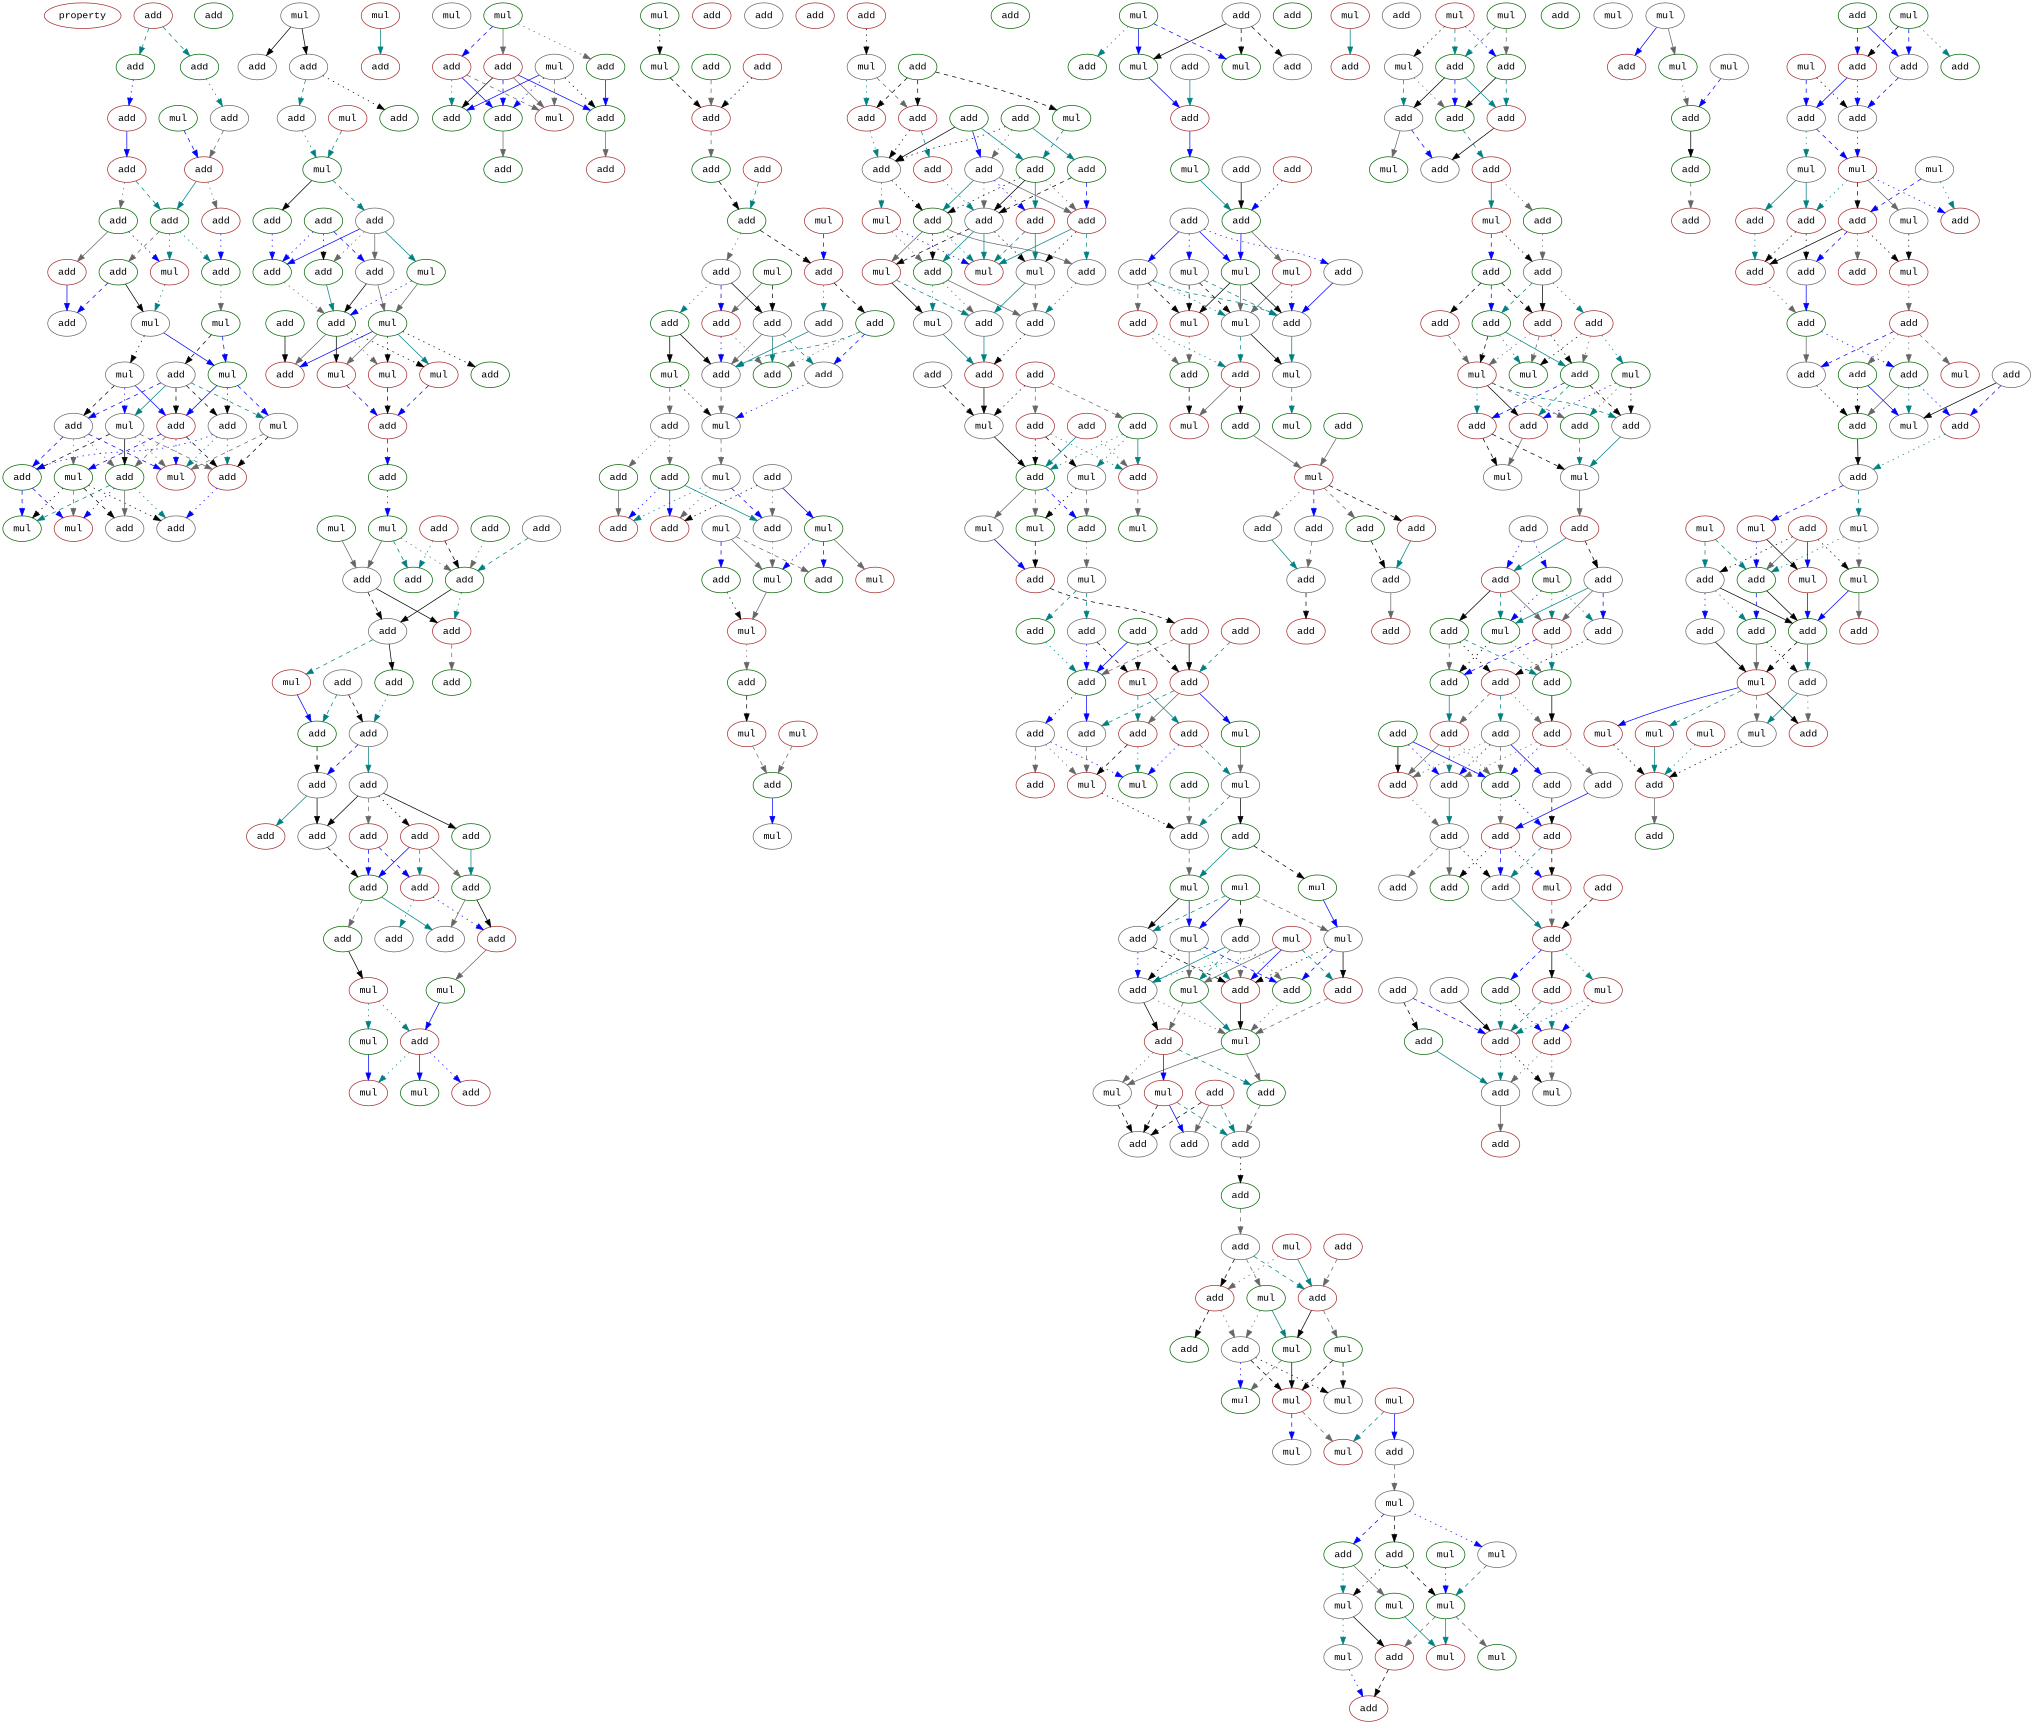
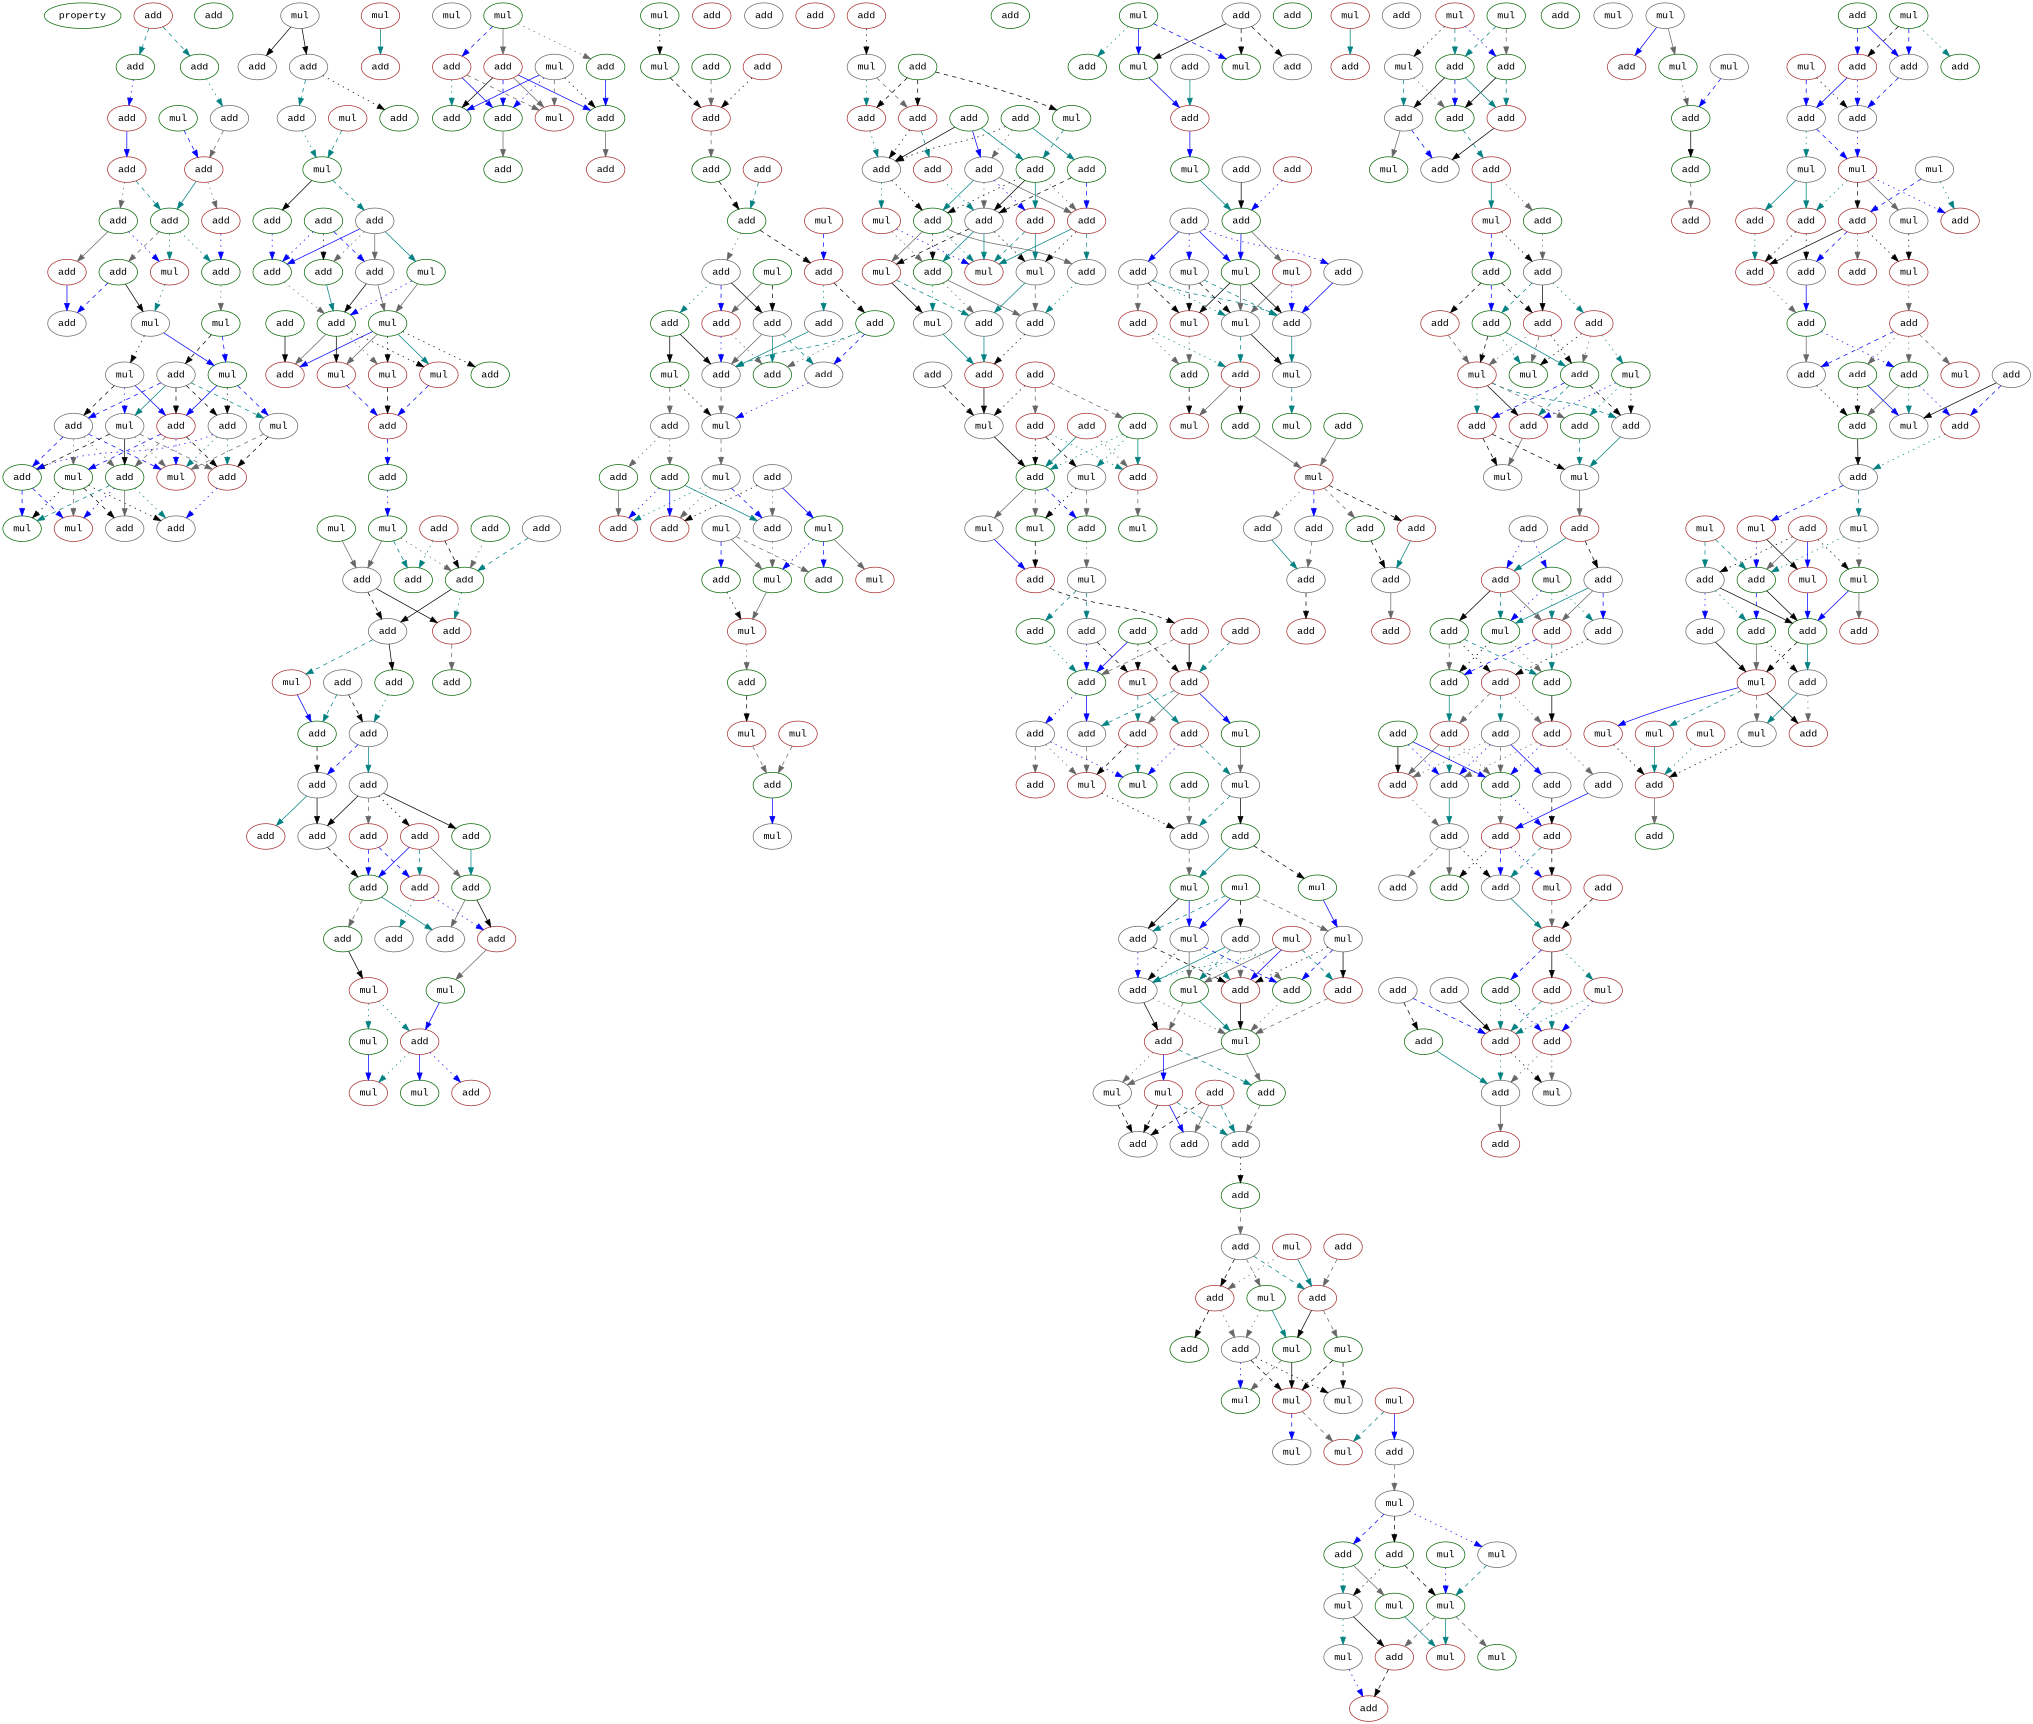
node "property": color brown -> darkgreen
